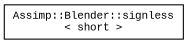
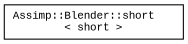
node "Assimp::Blender::signless < short >": label "Assimp::Blender::signless < short >" -> "Assimp::Blender::short < short >"
